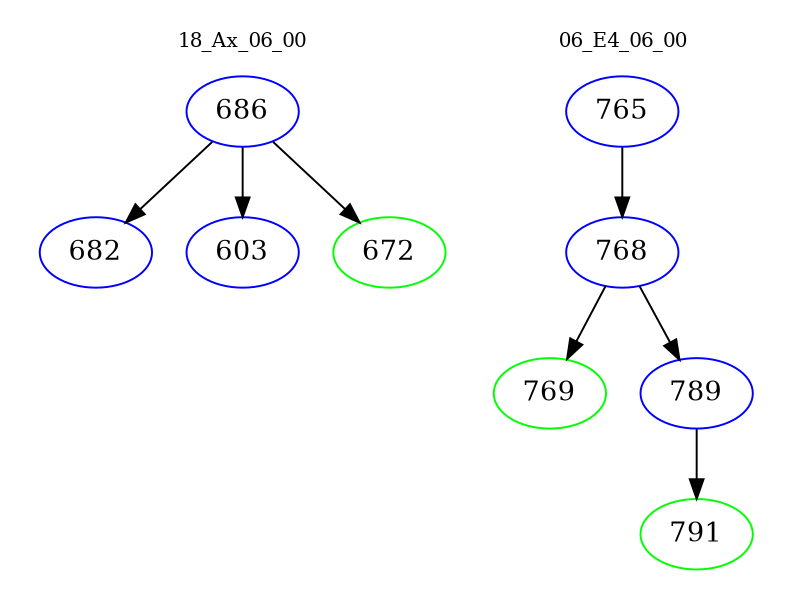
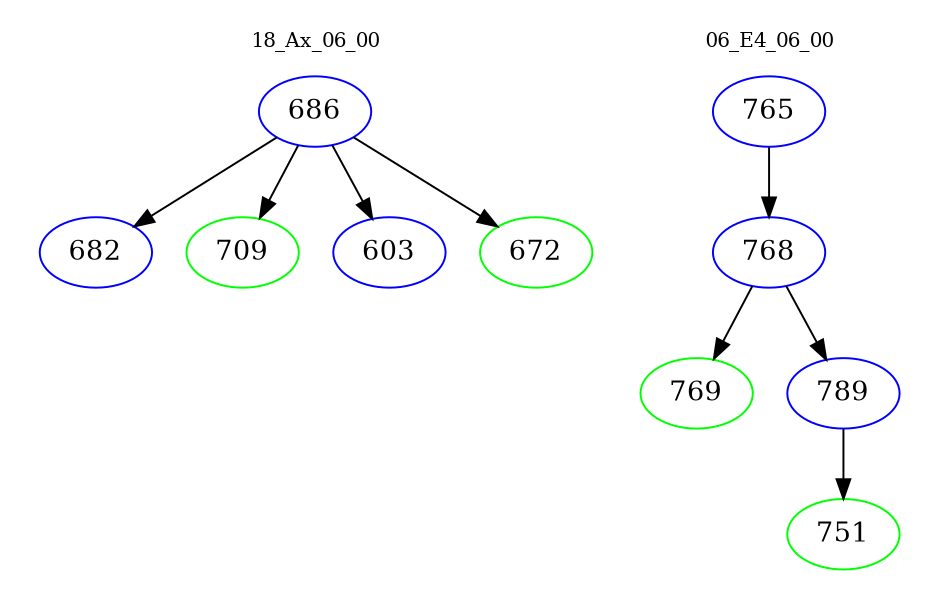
node "709": added
node "791": label "791" -> "751"
